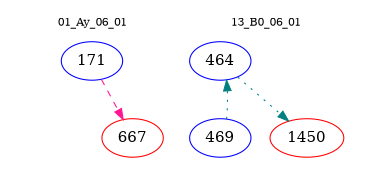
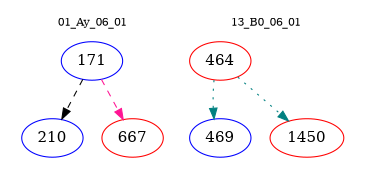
node "464": color blue -> red
edge "469" -> "464": reversed
node "210": added
